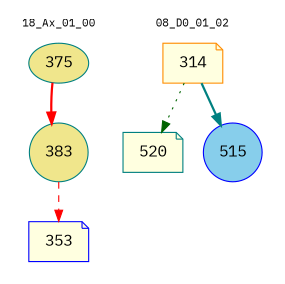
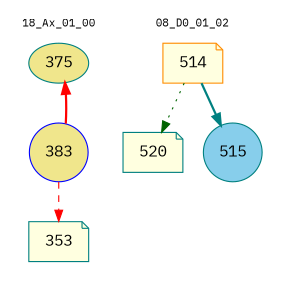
node "314": label "314" -> "514"
edge "375" -> "383": reversed
node "383": color teal -> blue
node "515": color blue -> teal
node "353": color blue -> teal
